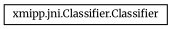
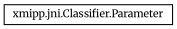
node "xmipp.jni.Classifier.Classifier": label "xmipp.jni.Classifier.Classifier" -> "xmipp.jni.Classifier.Parameter"
